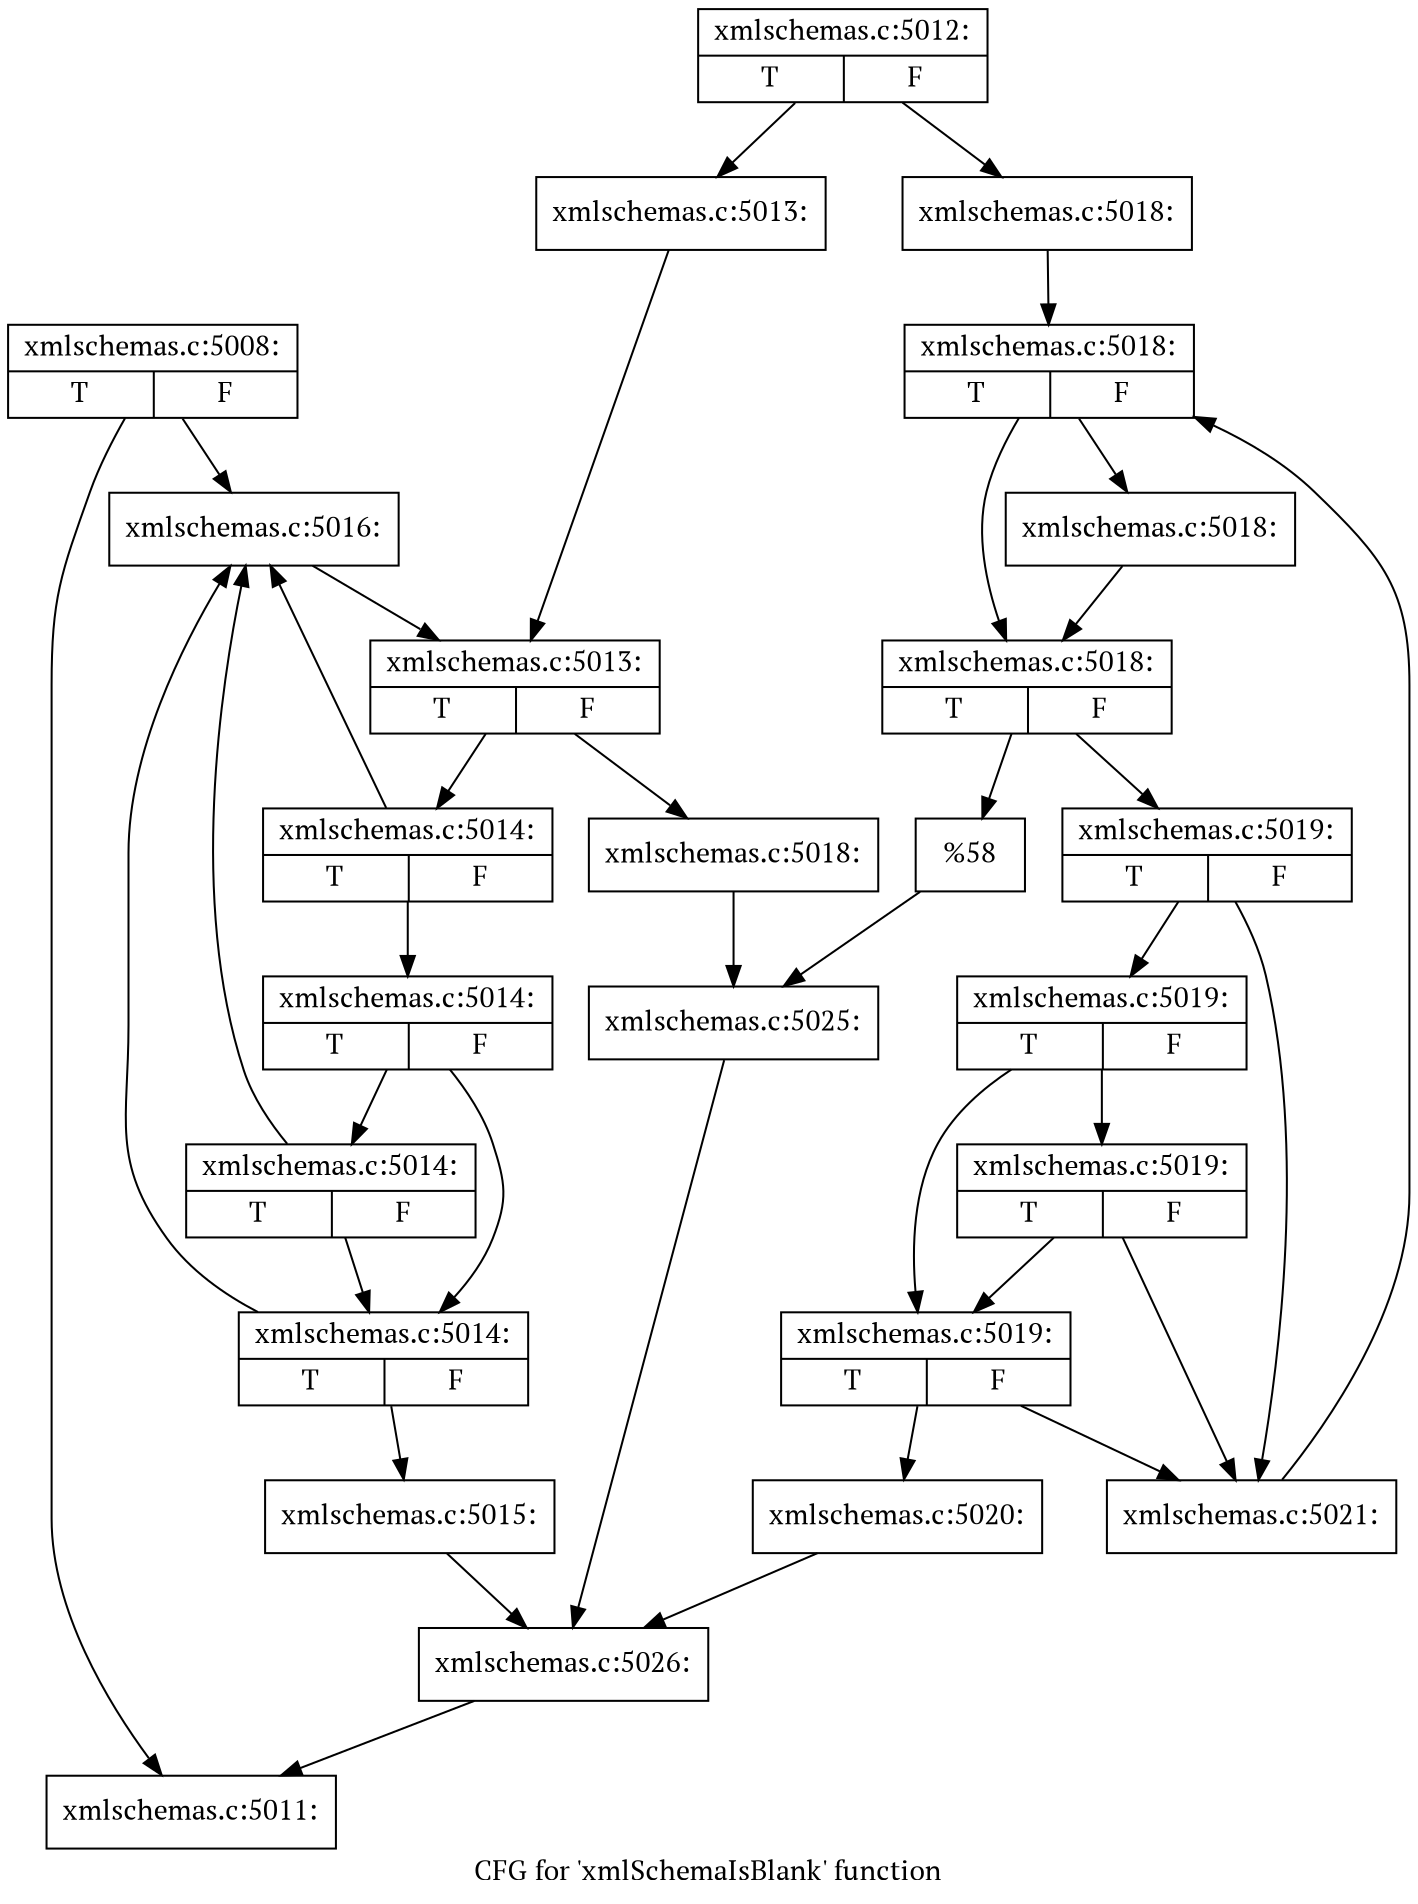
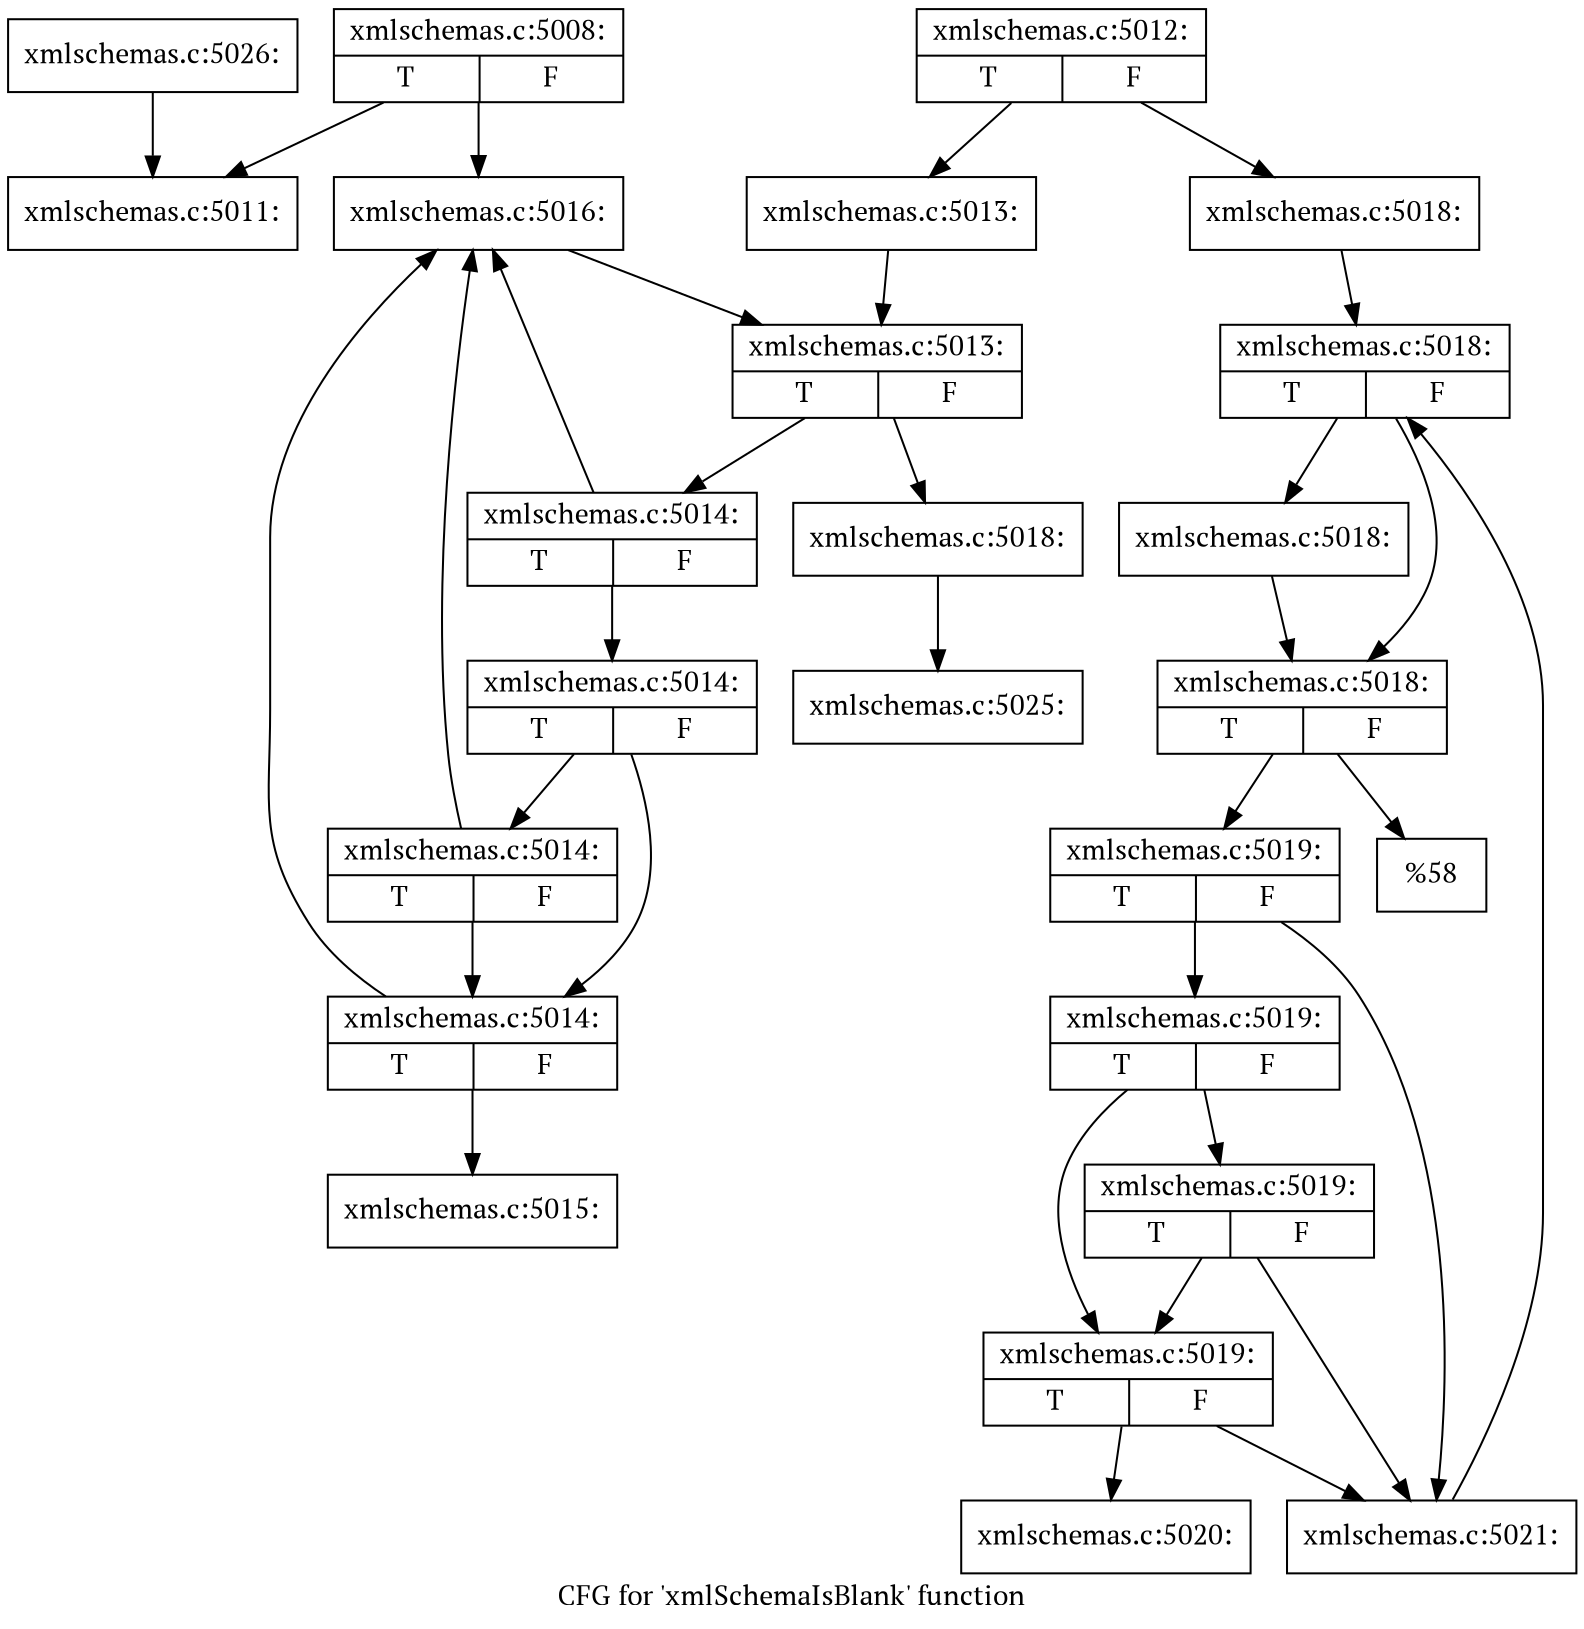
edge "%58" -> "xmlschemas.c:5025:": removed
edge "xmlschemas.c:5025:" -> "xmlschemas.c:5026:": removed
edge "xmlschemas.c:5015:" -> "xmlschemas.c:5026:": removed
edge "xmlschemas.c:5020:" -> "xmlschemas.c:5026:": removed
